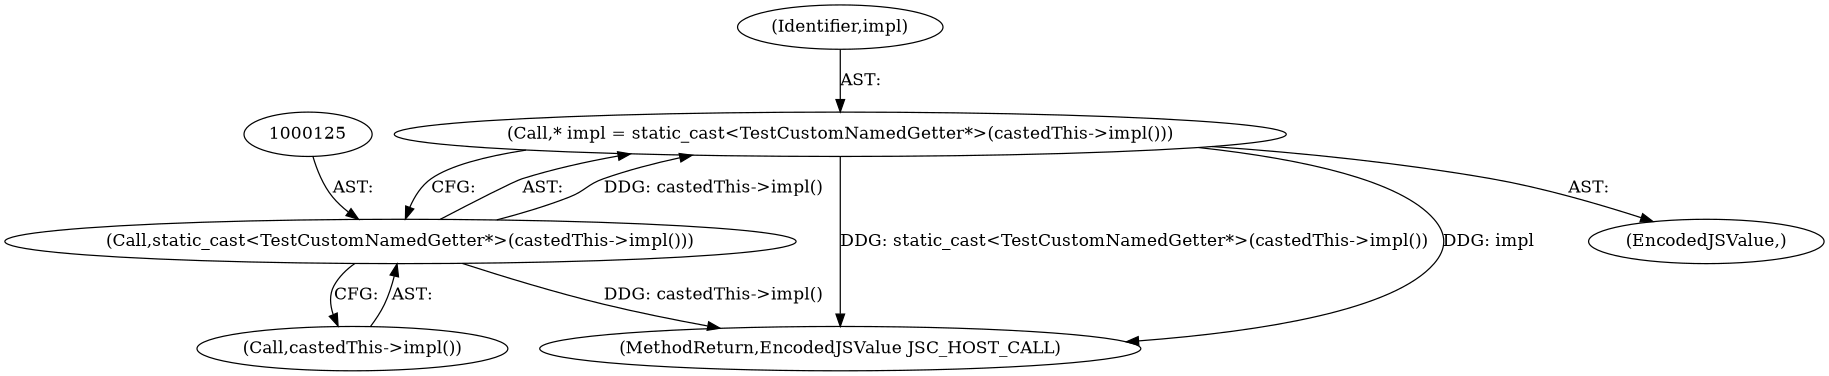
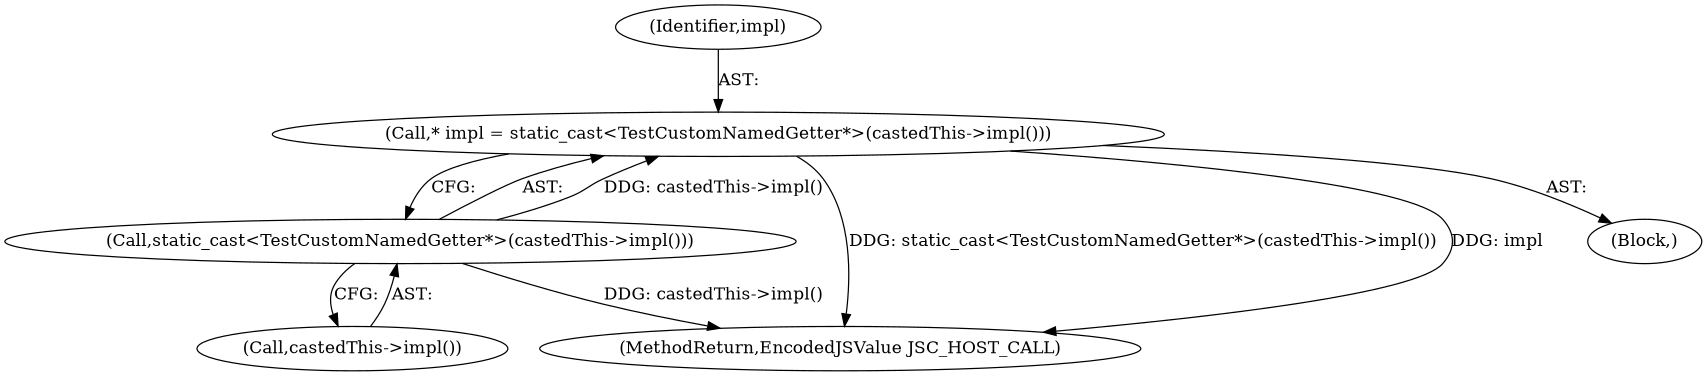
node "1000125": removed
node "(EncodedJSValue,)": label "(EncodedJSValue,)" -> "(Block,)"
